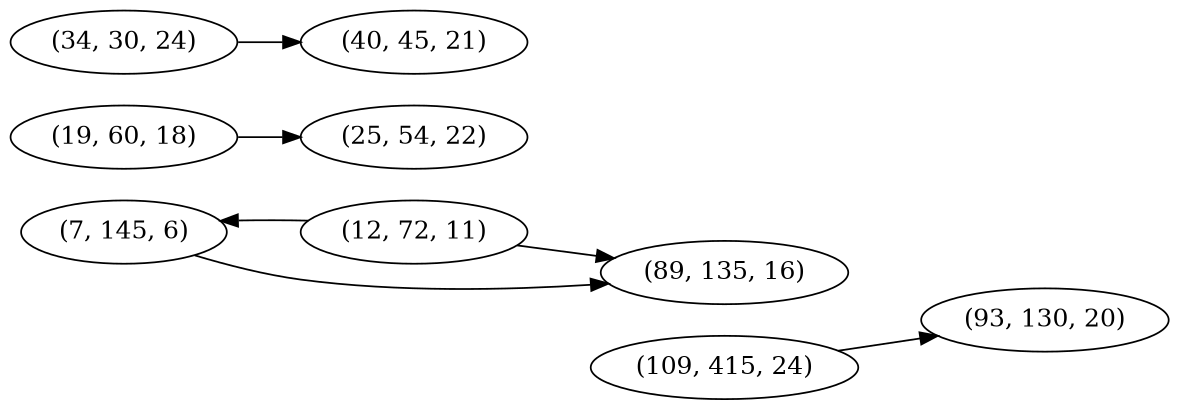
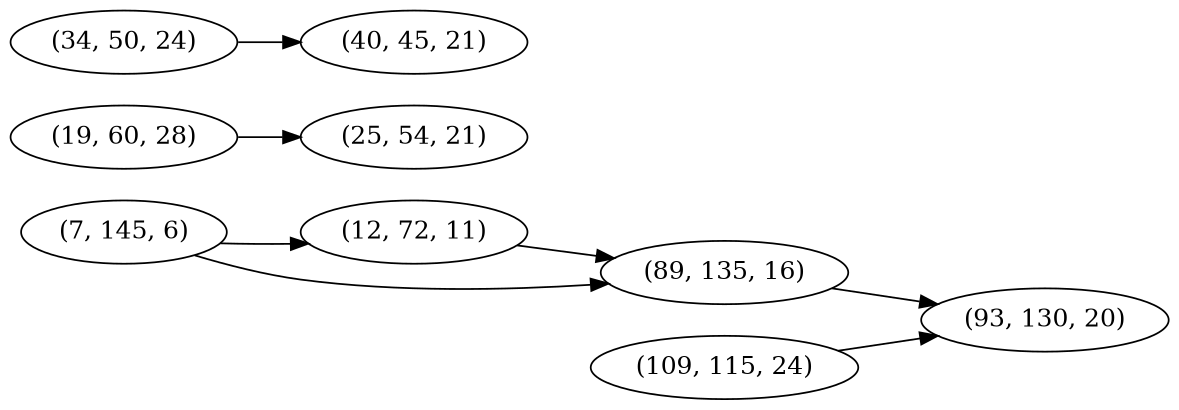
node "(34, 30, 24)": label "(34, 30, 24)" -> "(34, 50, 24)"
node "(19, 60, 18)": label "(19, 60, 18)" -> "(19, 60, 28)"
node "(25, 54, 22)": label "(25, 54, 22)" -> "(25, 54, 21)"
edge "(12, 72, 11)" -> "(7, 145, 6)": reversed
edge "(89, 135, 16)" -> "(93, 130, 20)": added
node "(109, 415, 24)": label "(109, 415, 24)" -> "(109, 115, 24)"
